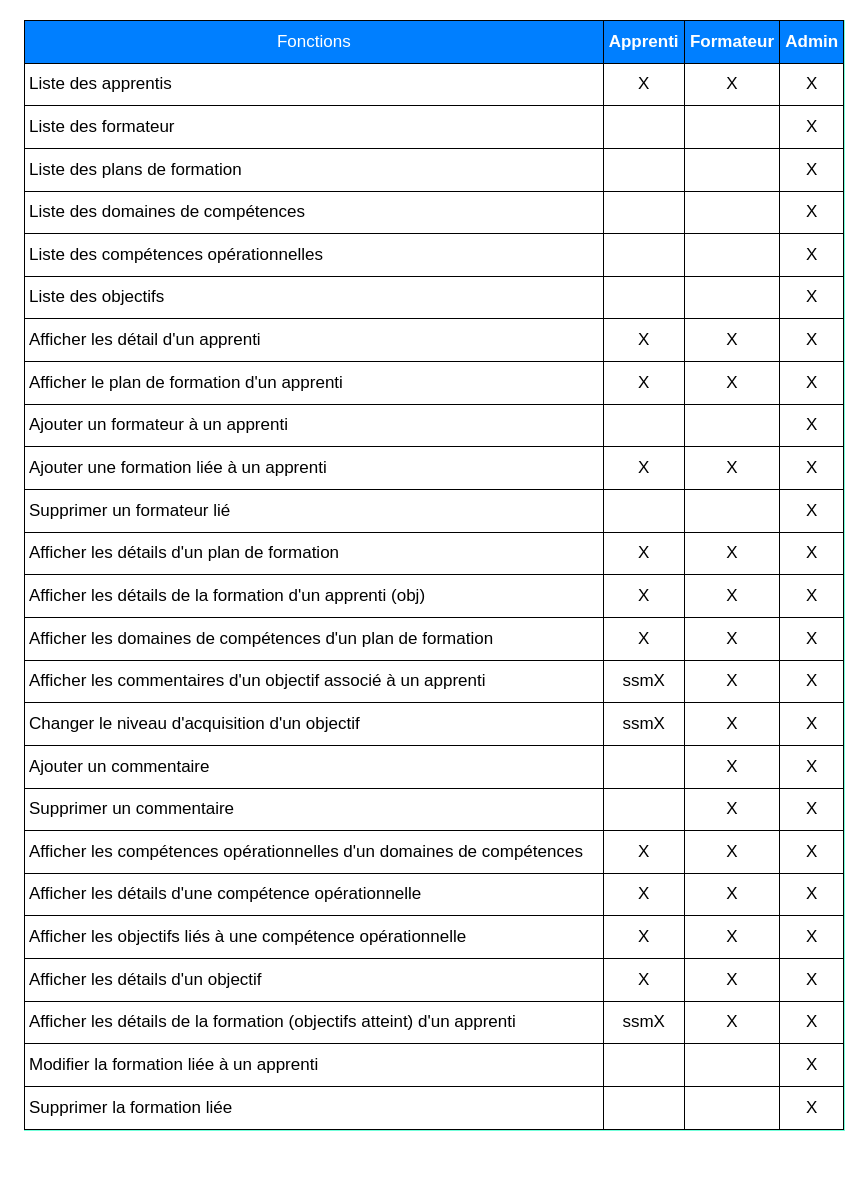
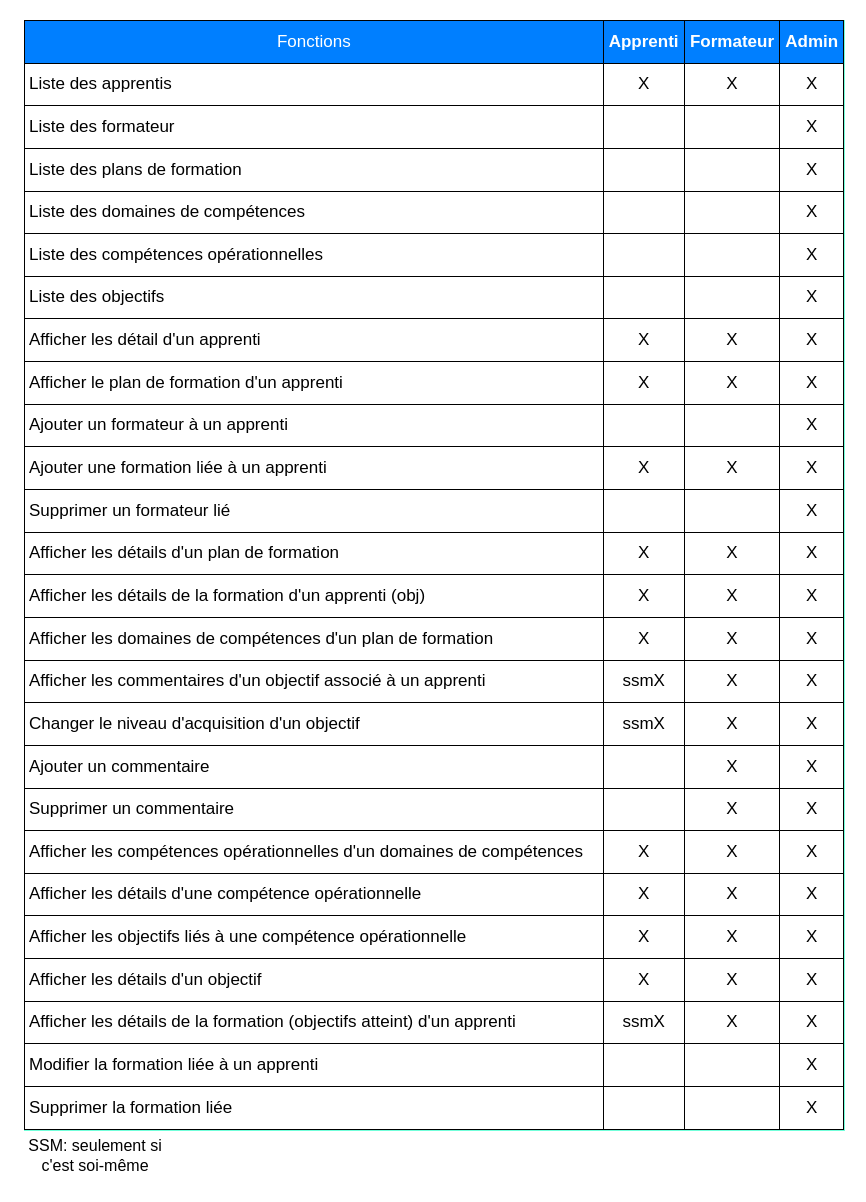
node "SSM: seulement si c'est soi-même": added
